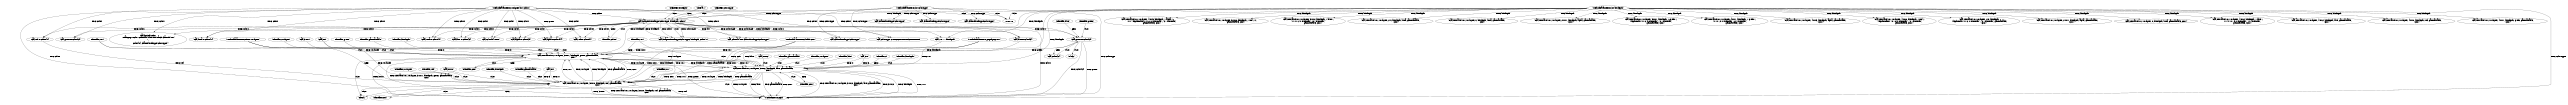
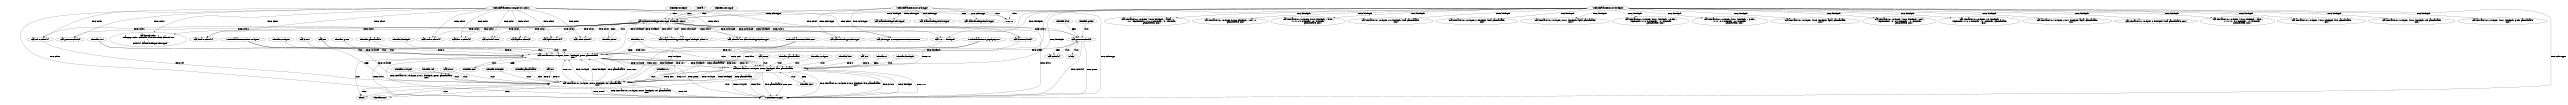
edge "(MethodParameterIn,unsigned int *colors)" -> "(Call,image_size_of_type(color_type, bit_depth, colors))": removed, label "DDG: colors"
edge "(MethodParameterIn,unsigned int *colors)" -> "(Call,alpha = colors[4])": label "DDG: green" -> "DDG: colors"
edge "(Call,image_size_of_type(color_type, bit_depth, colors))" -> "(Call,colors[0] == channels_of_type(color_type))": label "DDG: bit" -> "DDG: colors"
